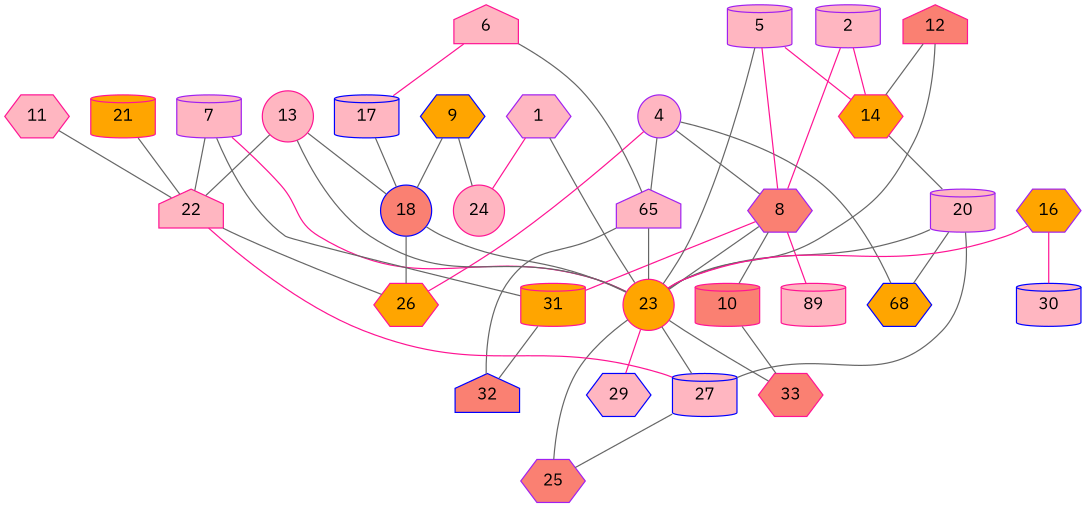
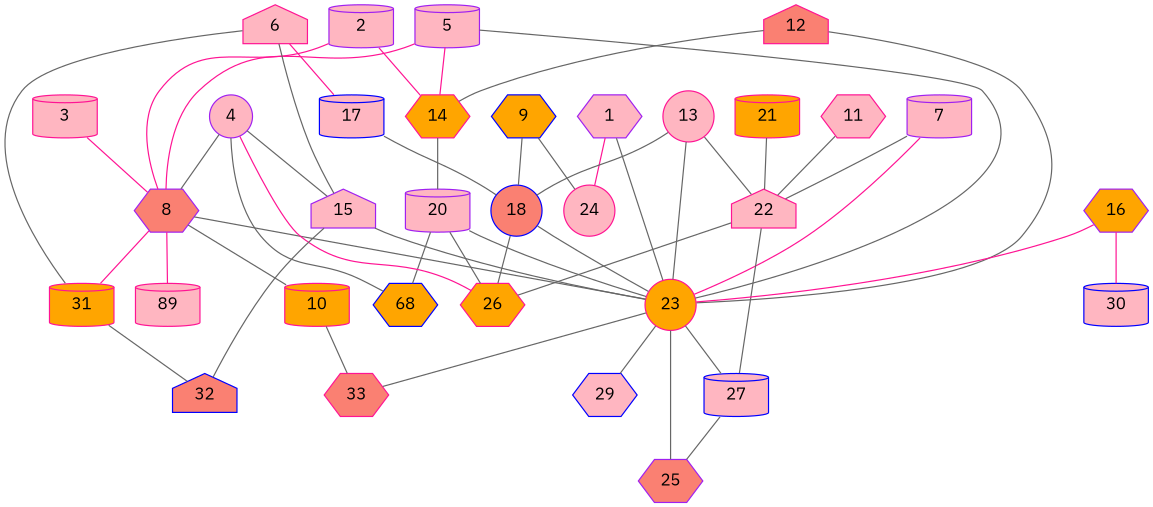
node "3": added
node "65": label "65" -> "15"
edge "7" -- "31": now "6" -- "31"
node "10": fillcolor salmon -> orange
edge "22" -- "27": color deeppink -> gray40
edge "23" -- "29": color deeppink -> gray40
edge "20" -- "27": now "20" -- "26"
